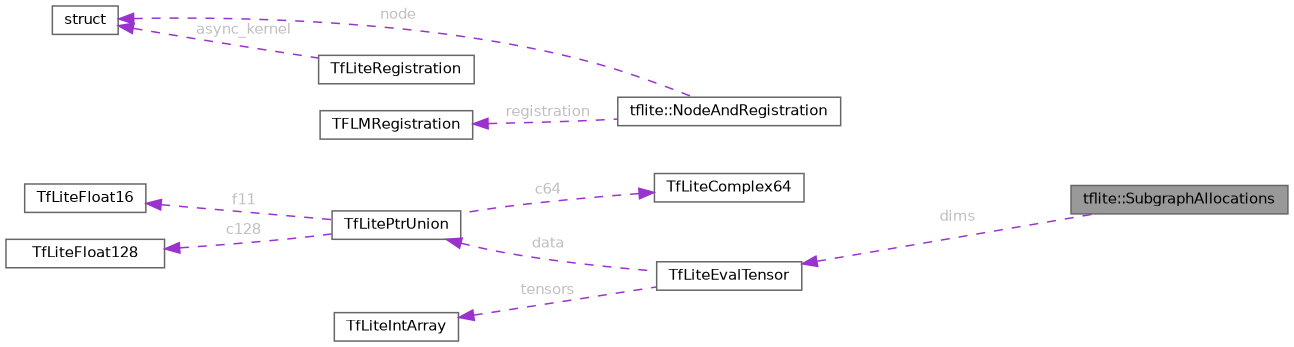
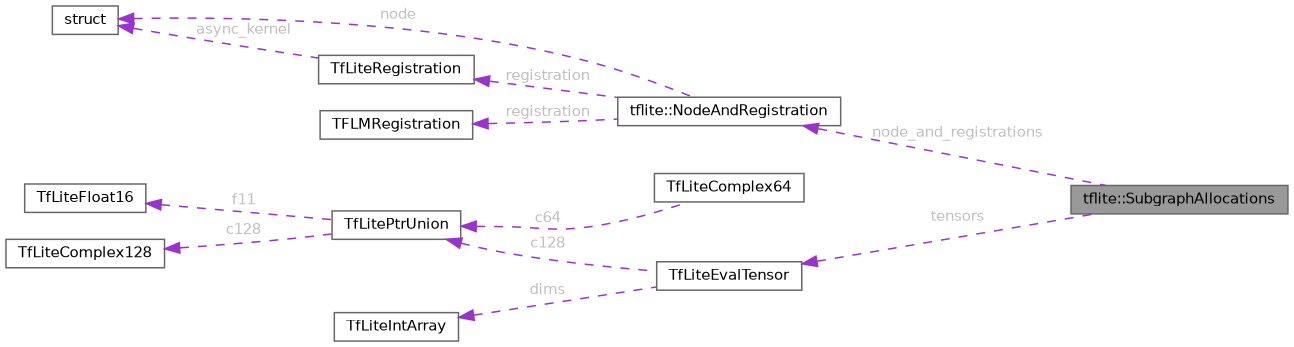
edge "tflite::NodeAndRegistration" -> "TfLiteRegistration": added, label "registration"
edge "tflite::SubgraphAllocations" -> "tflite::NodeAndRegistration": added, label "node_and_registrations"
edge "TfLitePtrUnion" -> "TfLiteComplex64": reversed
edge "tflite::SubgraphAllocations" -> "TfLiteEvalTensor": label " dims" -> " tensors"
edge "TfLiteEvalTensor" -> "TfLitePtrUnion": label " data" -> " c128"
node "TfLiteFloat128": label "TfLiteFloat128" -> "TfLiteComplex128"
edge "TfLiteEvalTensor" -> "TfLiteIntArray": label " tensors" -> " dims"
